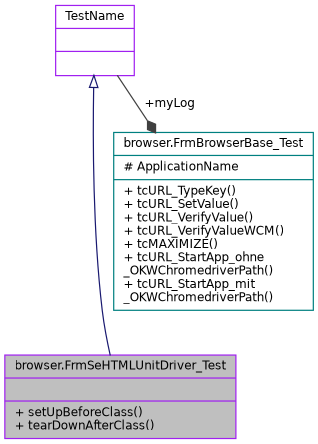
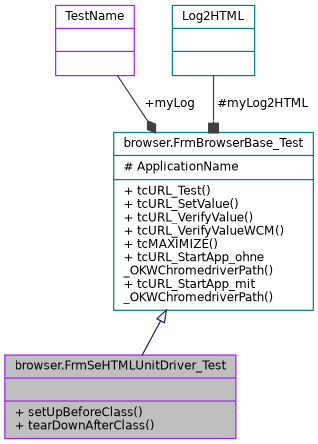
node "Log2HTML": added
node "browser.FrmBrowserBase_Test": text "+ tcURL_TypeKey()" -> "+ tcURL_Test()"
edge "browser.FrmSeHTMLUnitDriver_Test" -> "TestName": now "browser.FrmSeHTMLUnitDriver_Test" -> "browser.FrmBrowserBase_Test"
